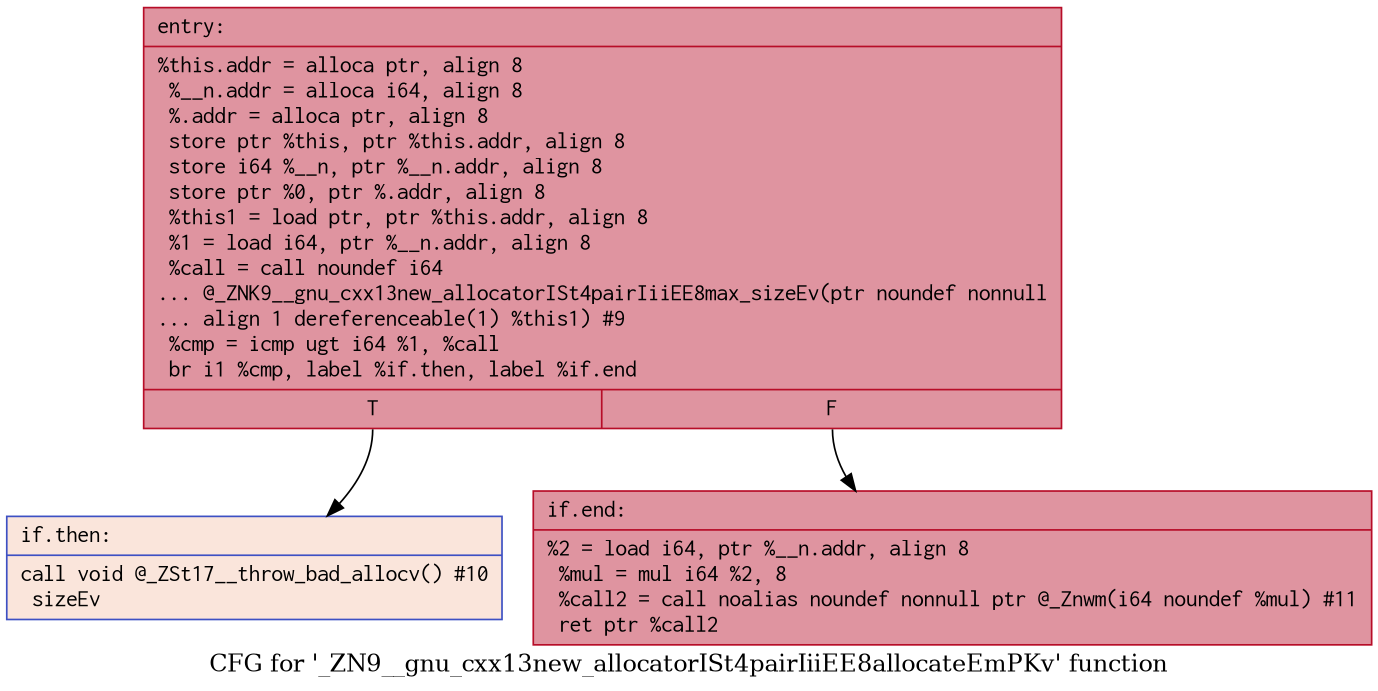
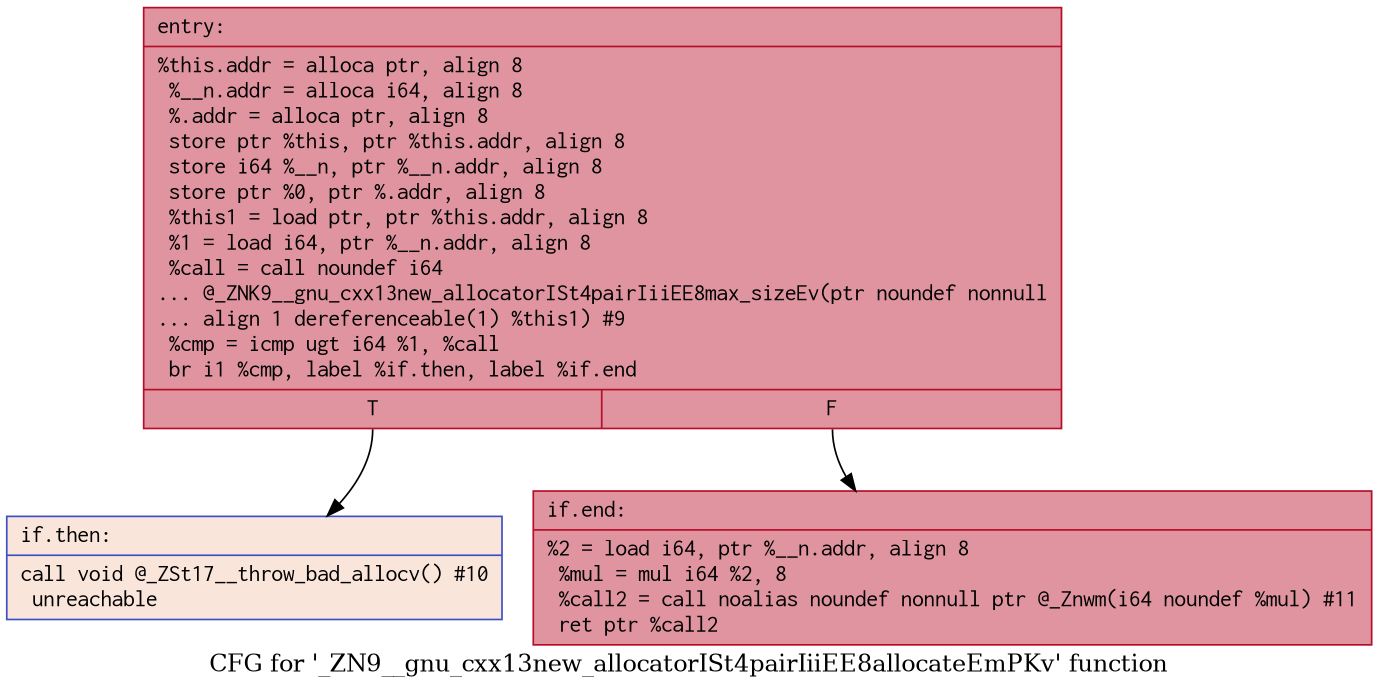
node "if.then:": text "sizeEv" -> "unreachable"
